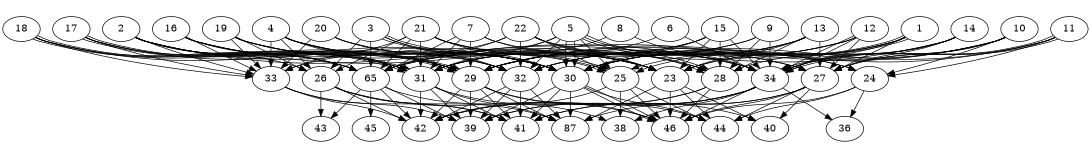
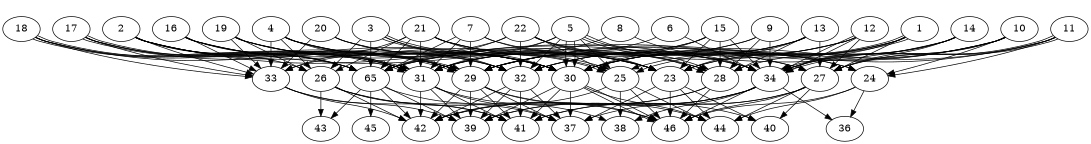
node "87": label "87" -> "37"
